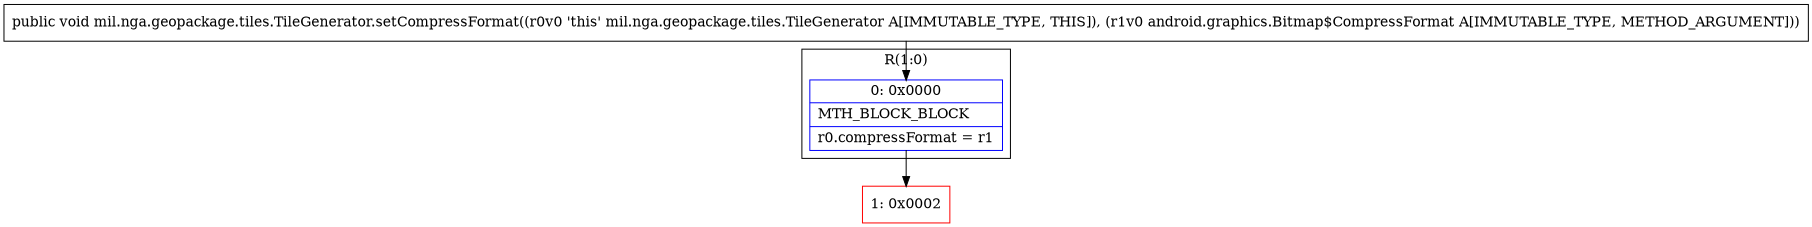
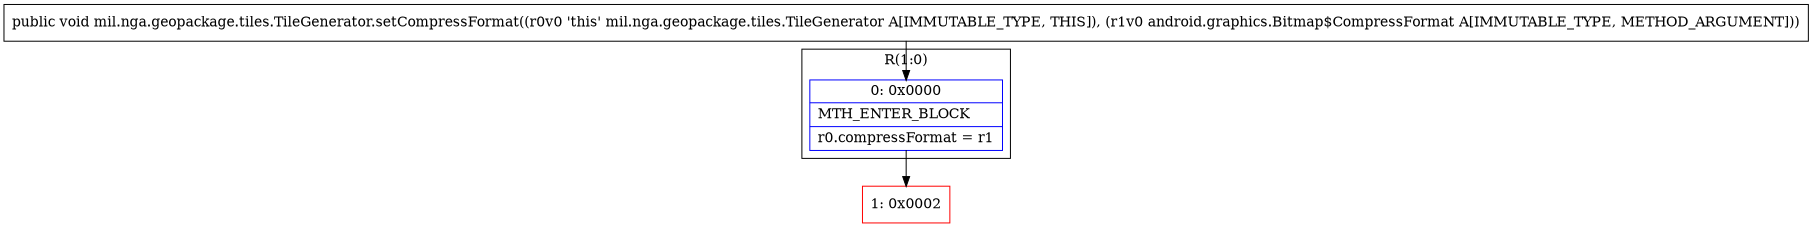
node "0: 0x0000": text "MTH_BLOCK_BLOCK" -> "MTH_ENTER_BLOCK"
